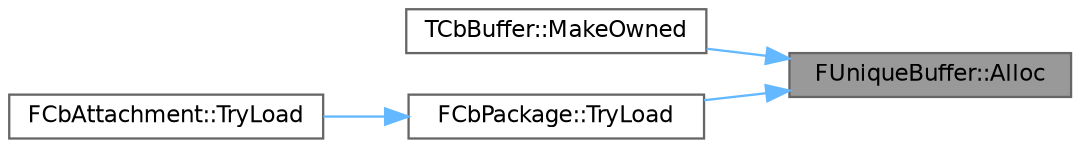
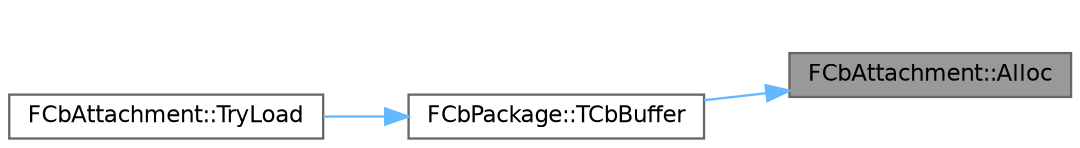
node "TCbBuffer::MakeOwned": removed
node "FUniqueBuffer::Alloc": label "FUniqueBuffer::Alloc" -> "FCbAttachment::Alloc"
node "FCbPackage::TryLoad": label "FCbPackage::TryLoad" -> "FCbPackage::TCbBuffer"
